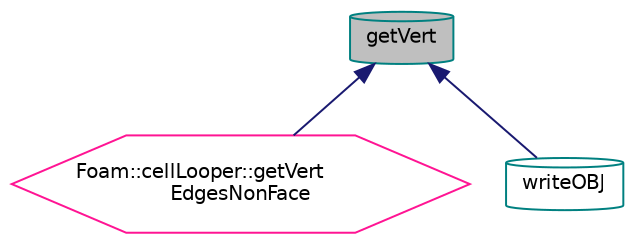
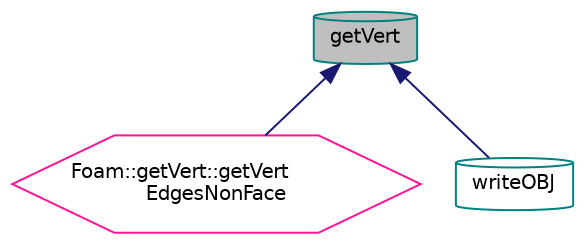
node "Foam::cellLooper::getVert EdgesNonFace": label "Foam::cellLooper::getVert EdgesNonFace" -> "Foam::getVert::getVert EdgesNonFace"
